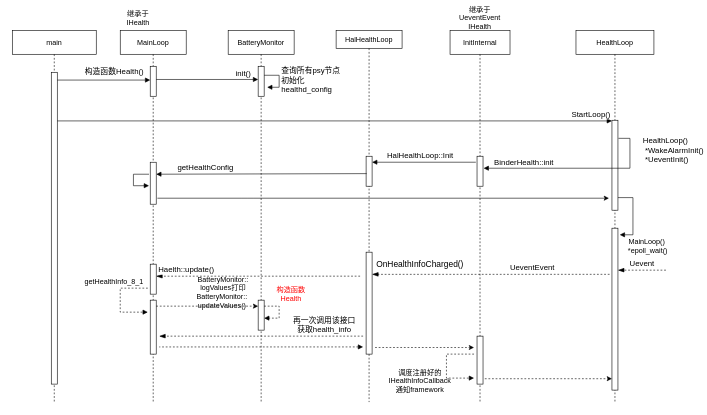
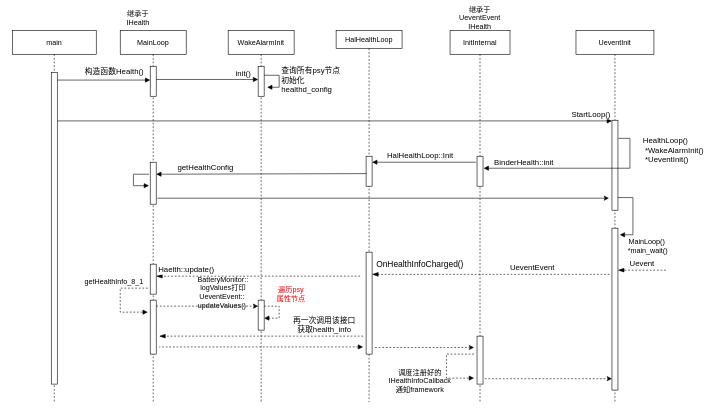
node "BatteryMonitor": label "BatteryMonitor" -> "WakeAlarmInit"
node "HealthLoop": label "HealthLoop" -> "UeventInit"
node "MainLoop() *epoll_wait()": label "MainLoop() *epoll_wait()" -> "MainLoop() *main_wait()"
node "BatteryMonitor:: logValues打印 BatteryMonitor:: updateValues()": label "BatteryMonitor:: logValues打印 BatteryMonitor:: updateValues()" -> "BatteryMonitor:: logValues打印 UeventEvent:: updateValues()"
node "构造函数Health": label "构造函数Health" -> "遍历psy属性节点"
